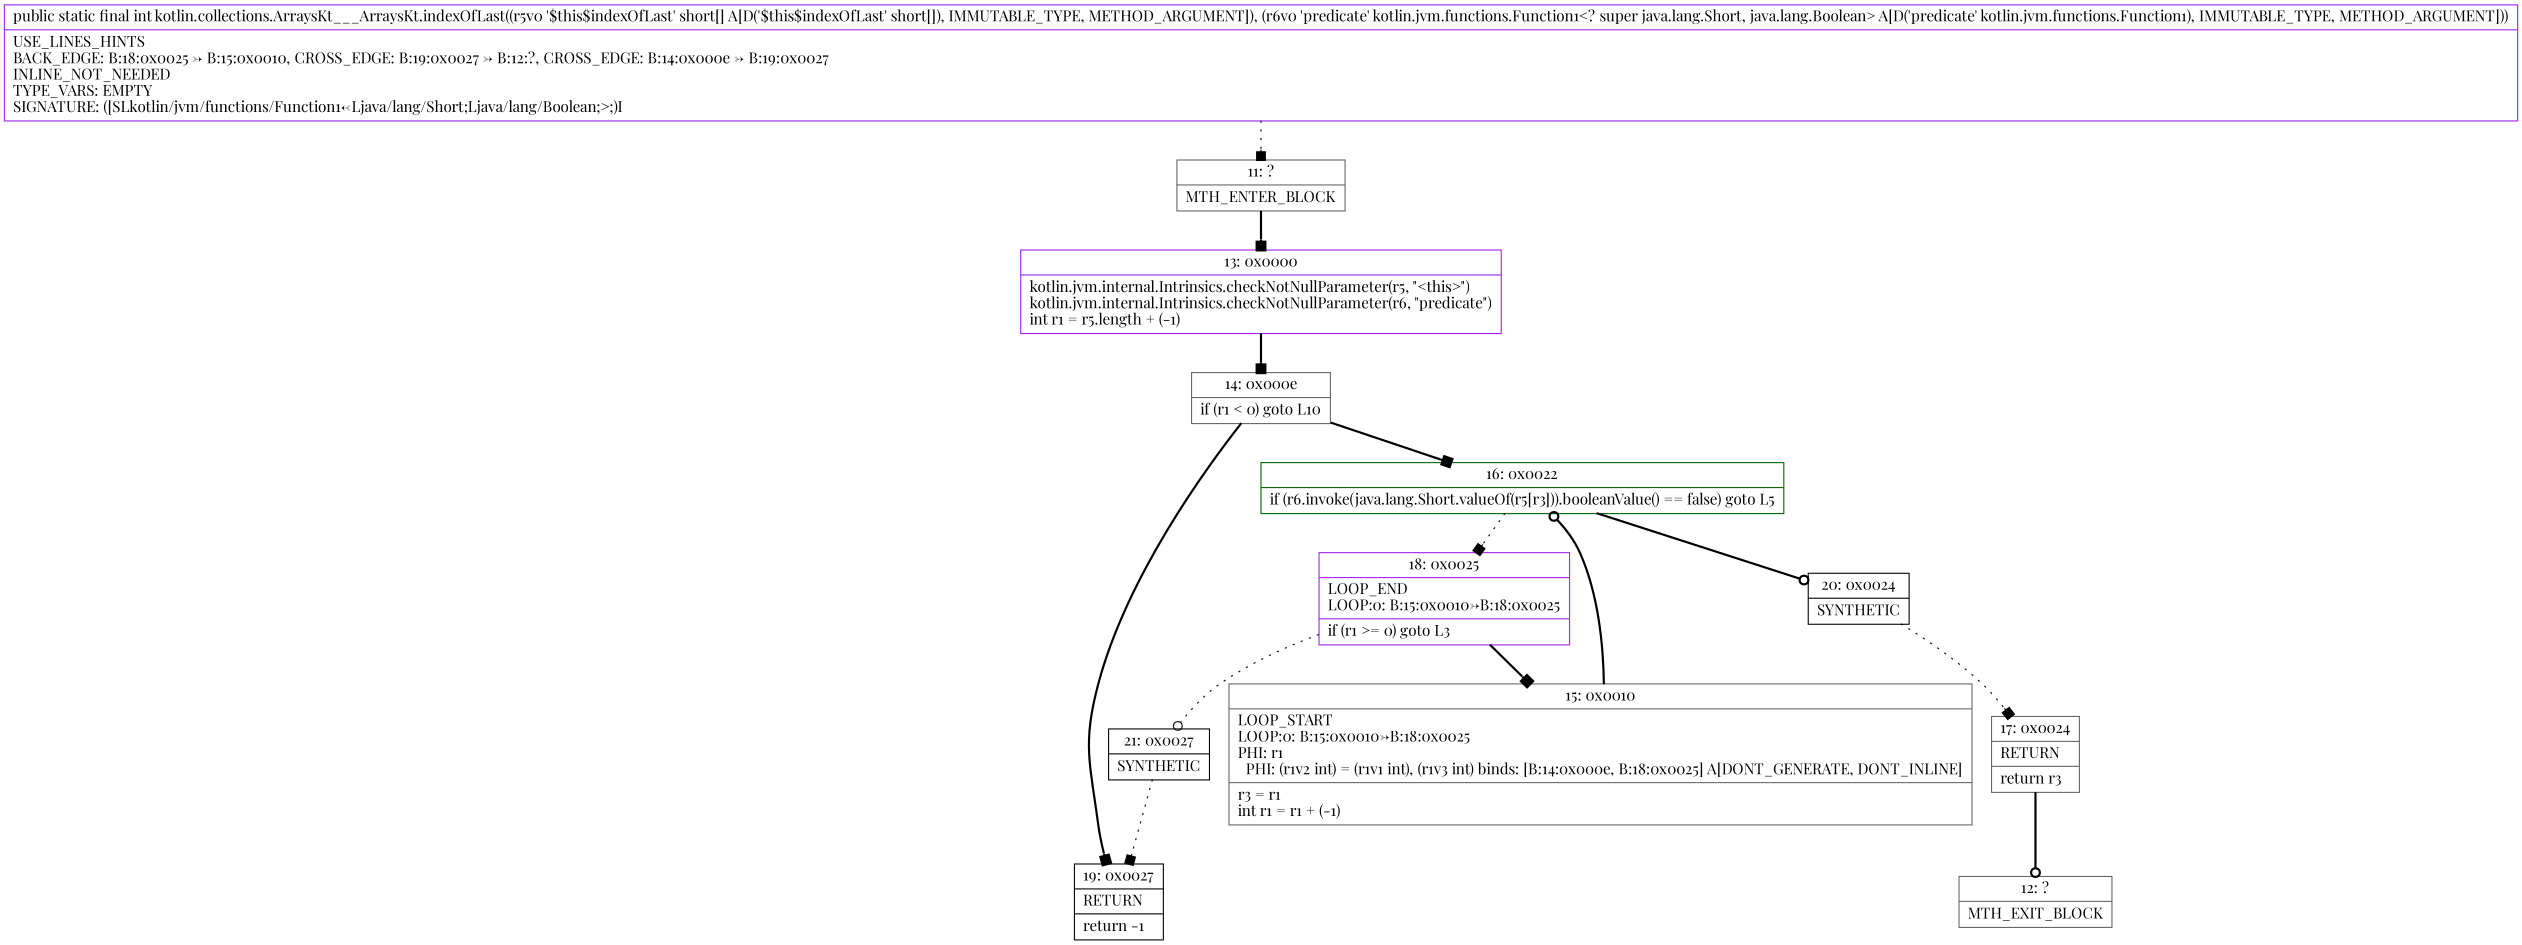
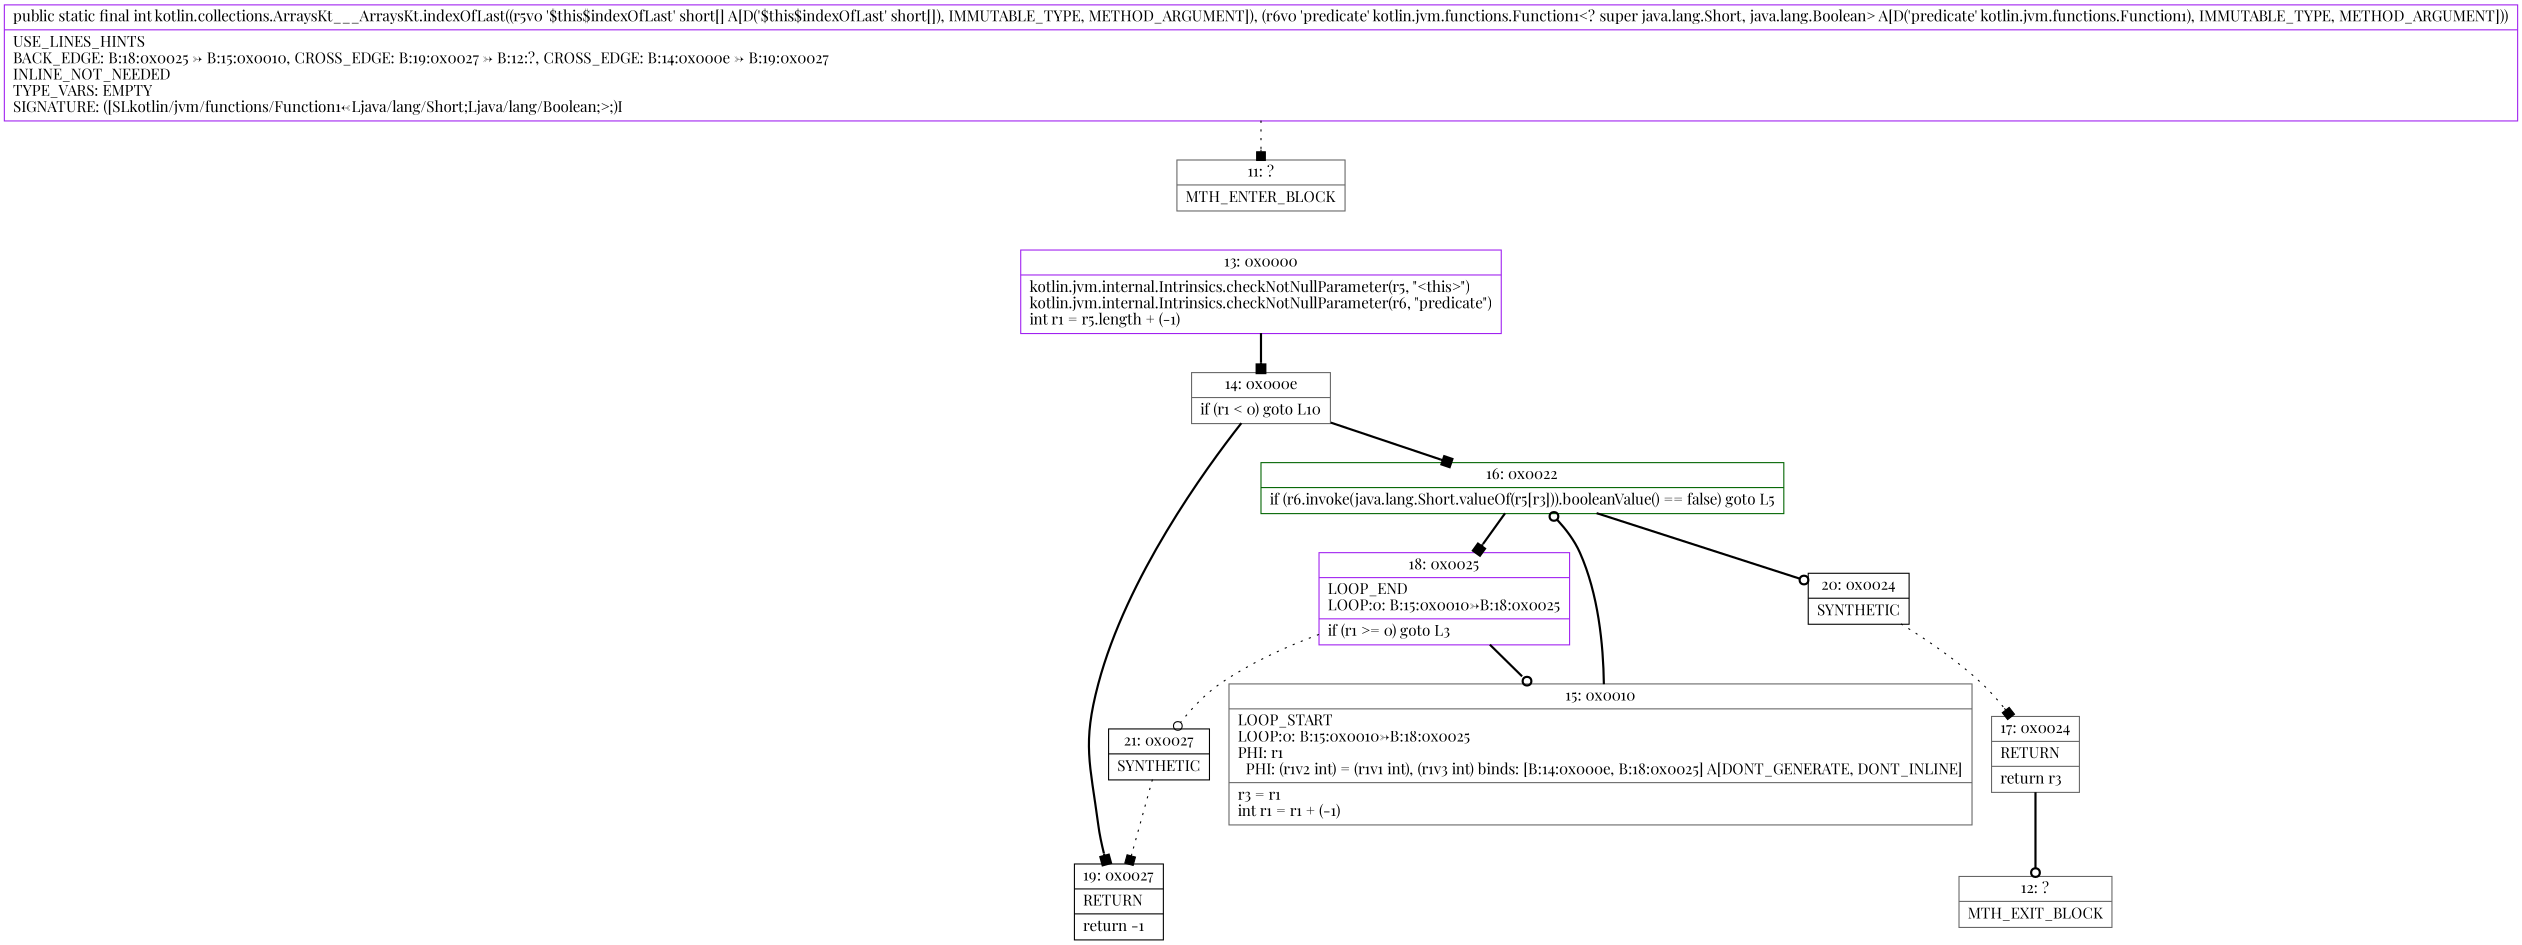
edge "11: ?" -> "13: 0x0000": removed
edge "16: 0x0022" -> "18: 0x0025": style dotted -> bold
edge "18: 0x0025" -> "15: 0x0010": arrowhead box -> odot
